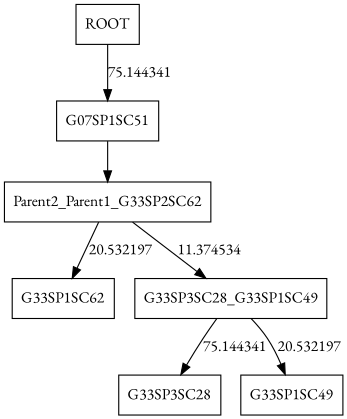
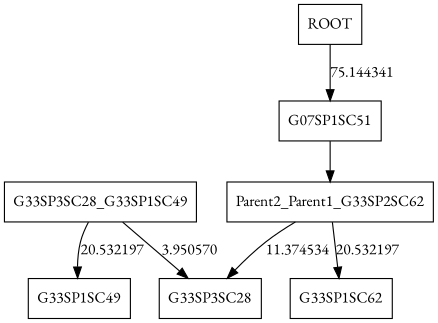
edge "Parent2_Parent1_G33SP2SC62" -> "G33SP3SC28_G33SP1SC49": now "Parent2_Parent1_G33SP2SC62" -> "G33SP3SC28"
edge "G33SP3SC28_G33SP1SC49" -> "G33SP3SC28": label "75.144341" -> "3.950570"
